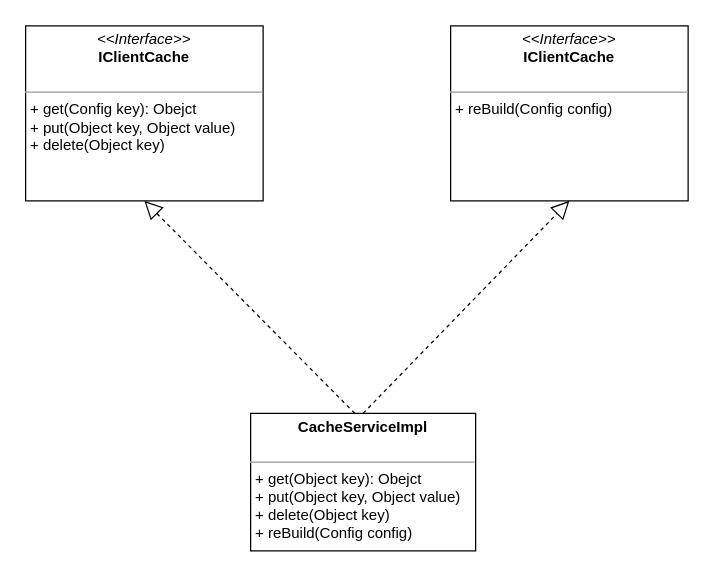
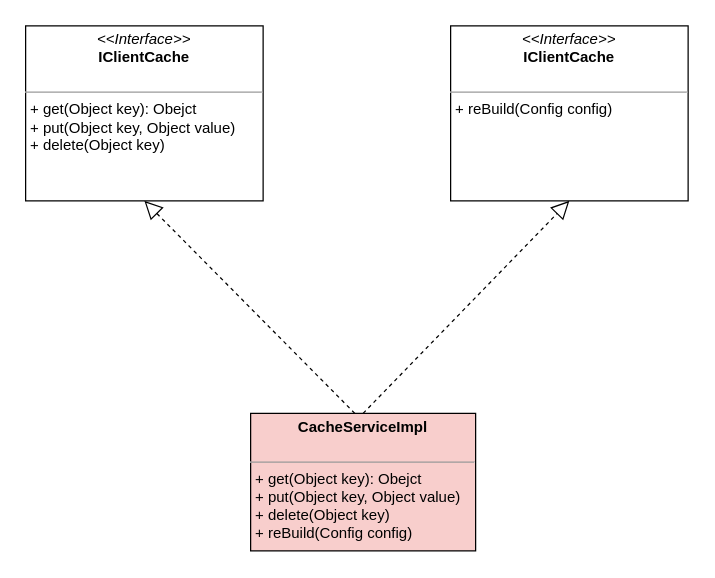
node "<<Interface>> IClientCache + get(Config key): Obejct + put(Object key, Object value) + delete(Object key)": label "<<Interface>> IClientCache + get(Config key): Obejct + put(Object key, Object value) + delete(Object key)" -> "<<Interface>> IClientCache + get(Object key): Obejct + put(Object key, Object value) + delete(Object key)"
node "CacheServiceImpl + get(Object key): Obejct + put(Object key, Object value) + delete(Object key) + reBuild(Config config)": fillcolor #ffffff -> #f8cecc
